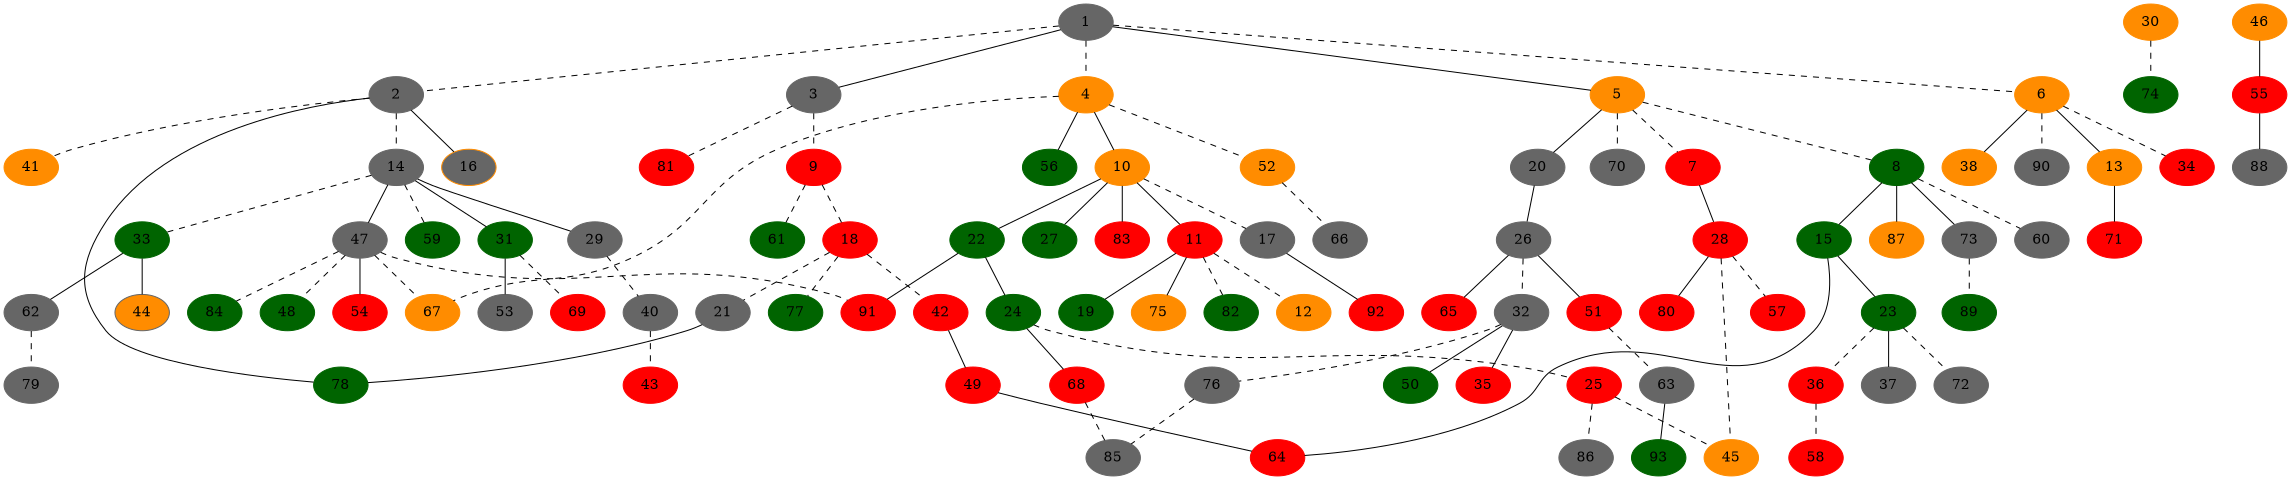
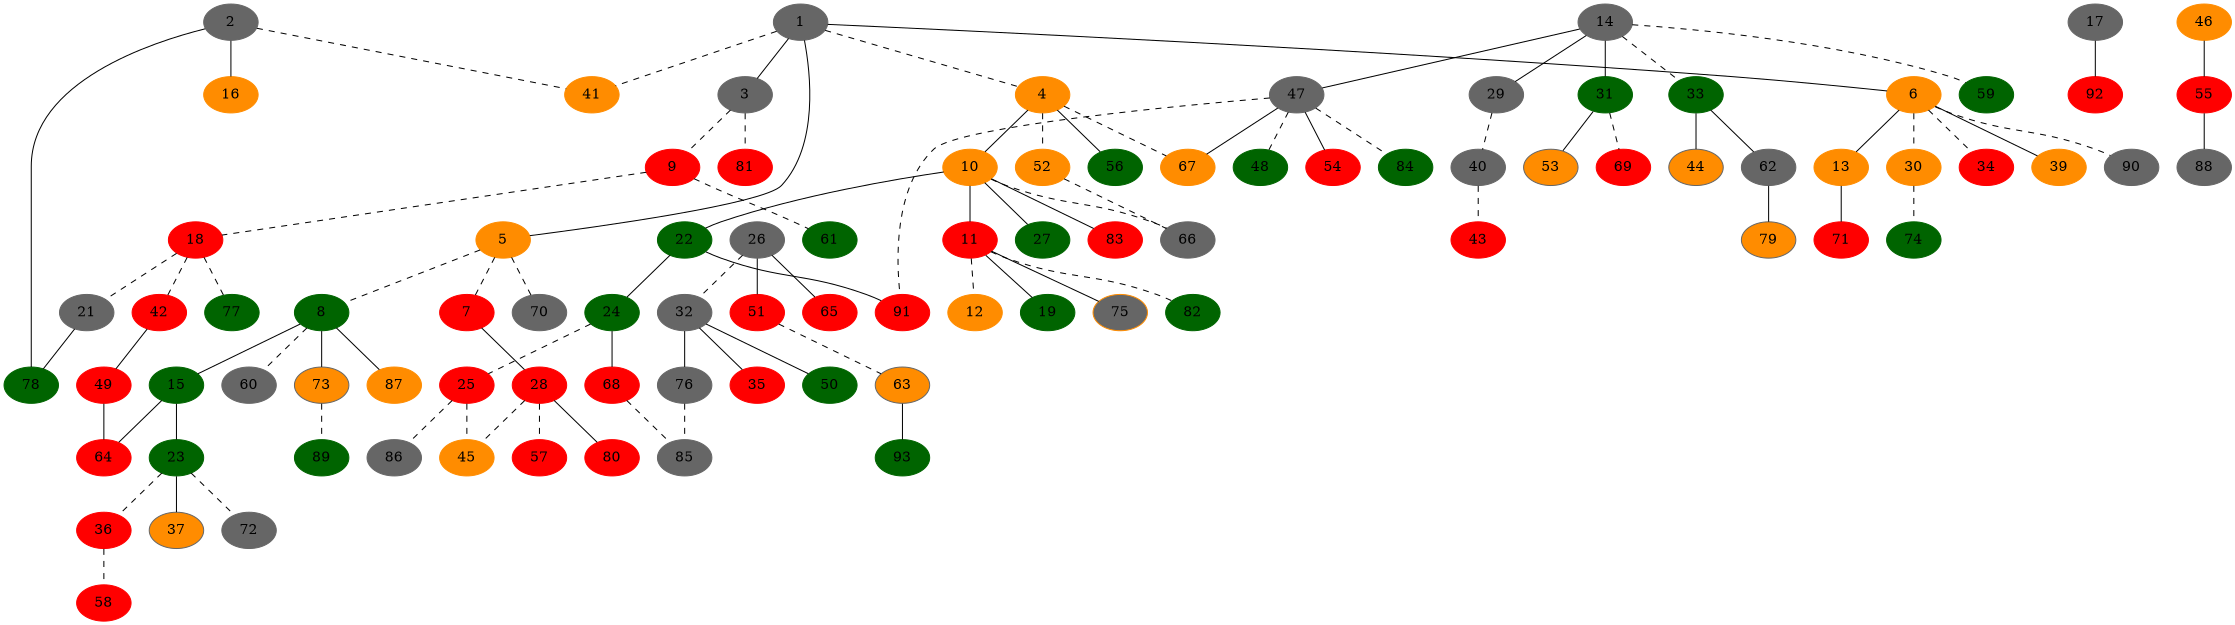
edge "1" -- "2": now "1" -- "41"
edge "1" -- "6": style dashed -> solid
edge "2" -- "14": removed
edge "6" -- "30": added
node "16": fillcolor gray40 -> darkorange
node "20": removed
node "38": label "38" -> "39"
edge "10" -- "17": now "10" -- "66"
node "73": fillcolor gray40 -> darkorange
edge "47" -- "67": style dashed -> solid
node "53": fillcolor gray40 -> darkorange
node "75": fillcolor darkorange -> gray40
edge "62" -- "79": style dashed -> solid
edge "32" -- "76": style dashed -> solid
node "79": fillcolor gray40 -> darkorange
node "63": fillcolor gray40 -> darkorange
node "37": fillcolor gray40 -> darkorange
